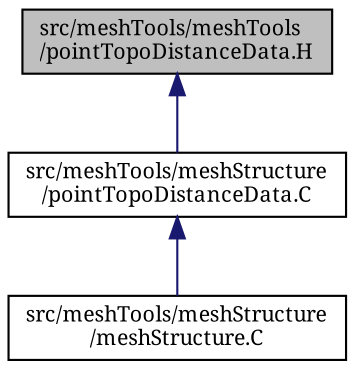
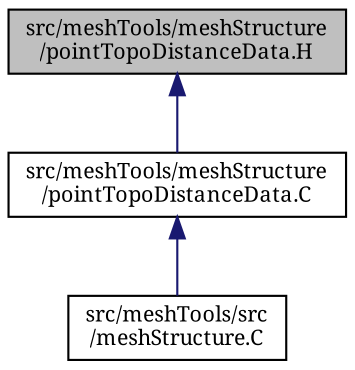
node "src/meshTools/meshTools /pointTopoDistanceData.H": label "src/meshTools/meshTools /pointTopoDistanceData.H" -> "src/meshTools/meshStructure /pointTopoDistanceData.H"
node "src/meshTools/meshStructure /meshStructure.C": label "src/meshTools/meshStructure /meshStructure.C" -> "src/meshTools/src /meshStructure.C"
